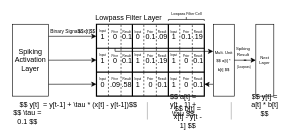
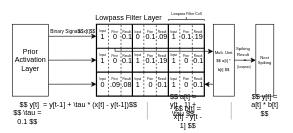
node "Spiking Activation Layer": label "Spiking Activation Layer" -> "Prior Activation Layer"
node "Next Layer": label "Next Layer" -> "Next Spiking"
node ".58": label ".58" -> ".08"
